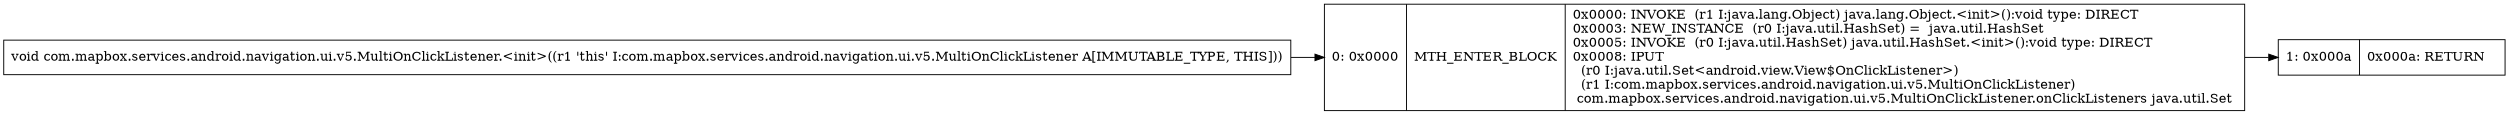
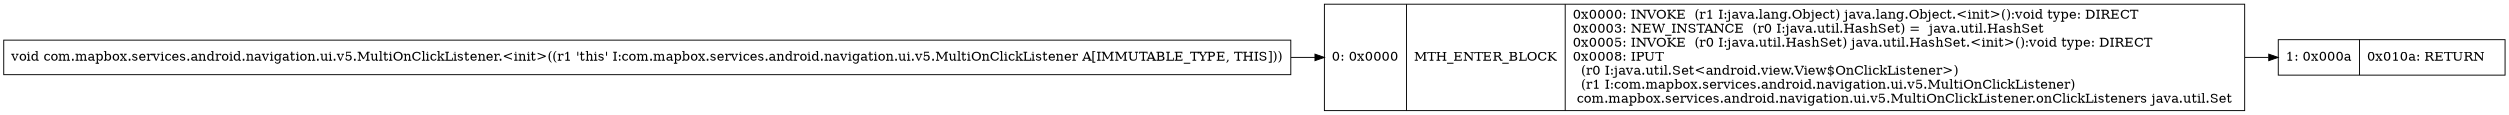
node "1: 0x000a": text "0x000a: RETURN" -> "0x010a: RETURN"
